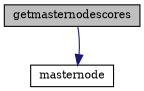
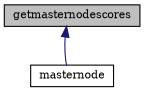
edge "getmasternodescores" -> "masternode": reversed
